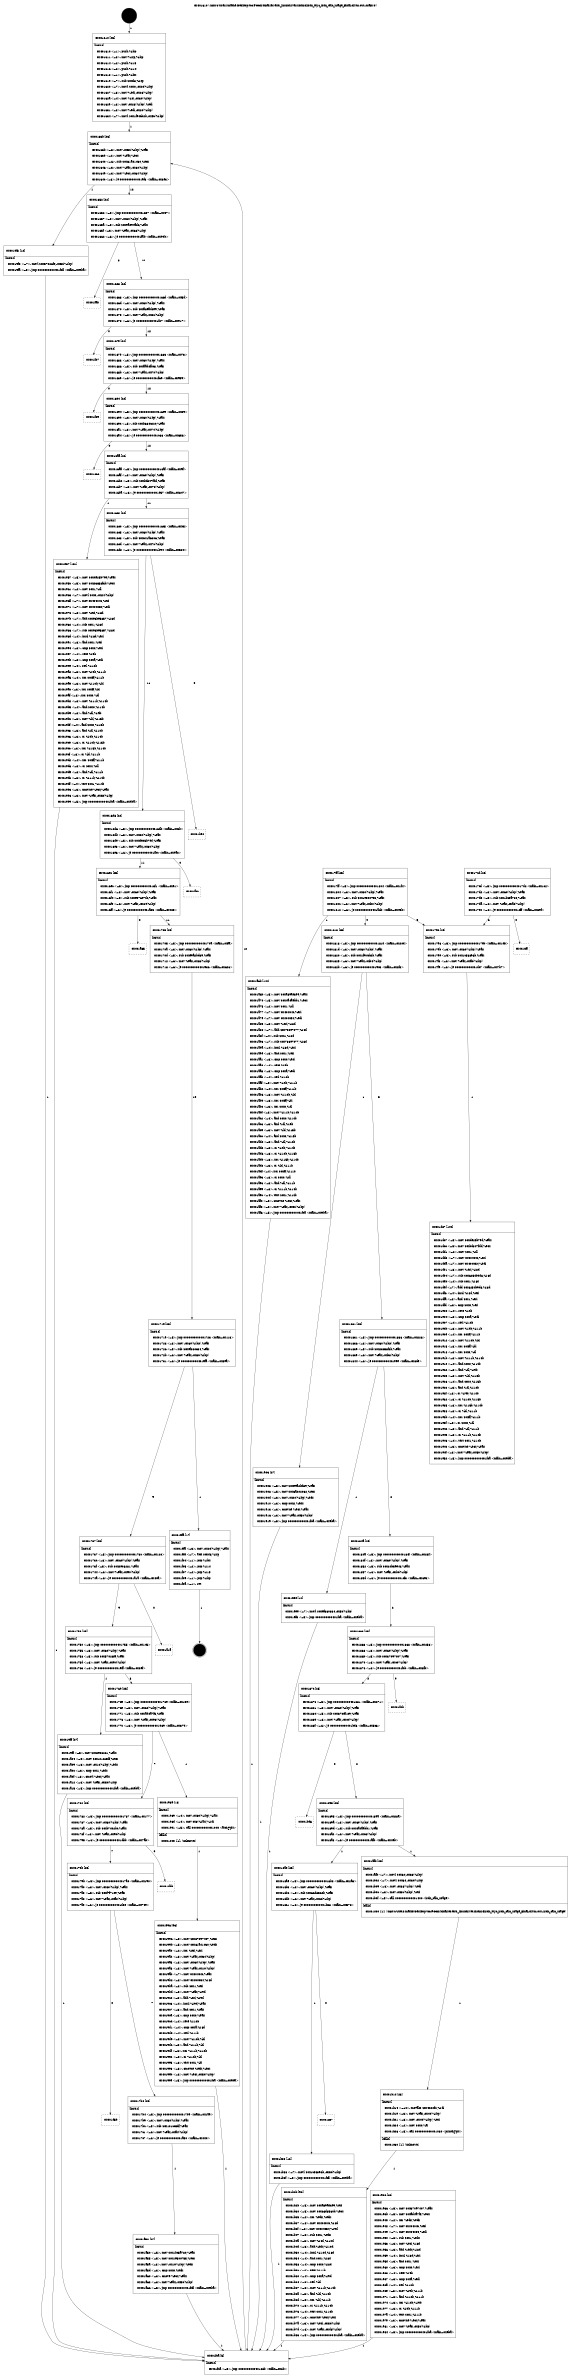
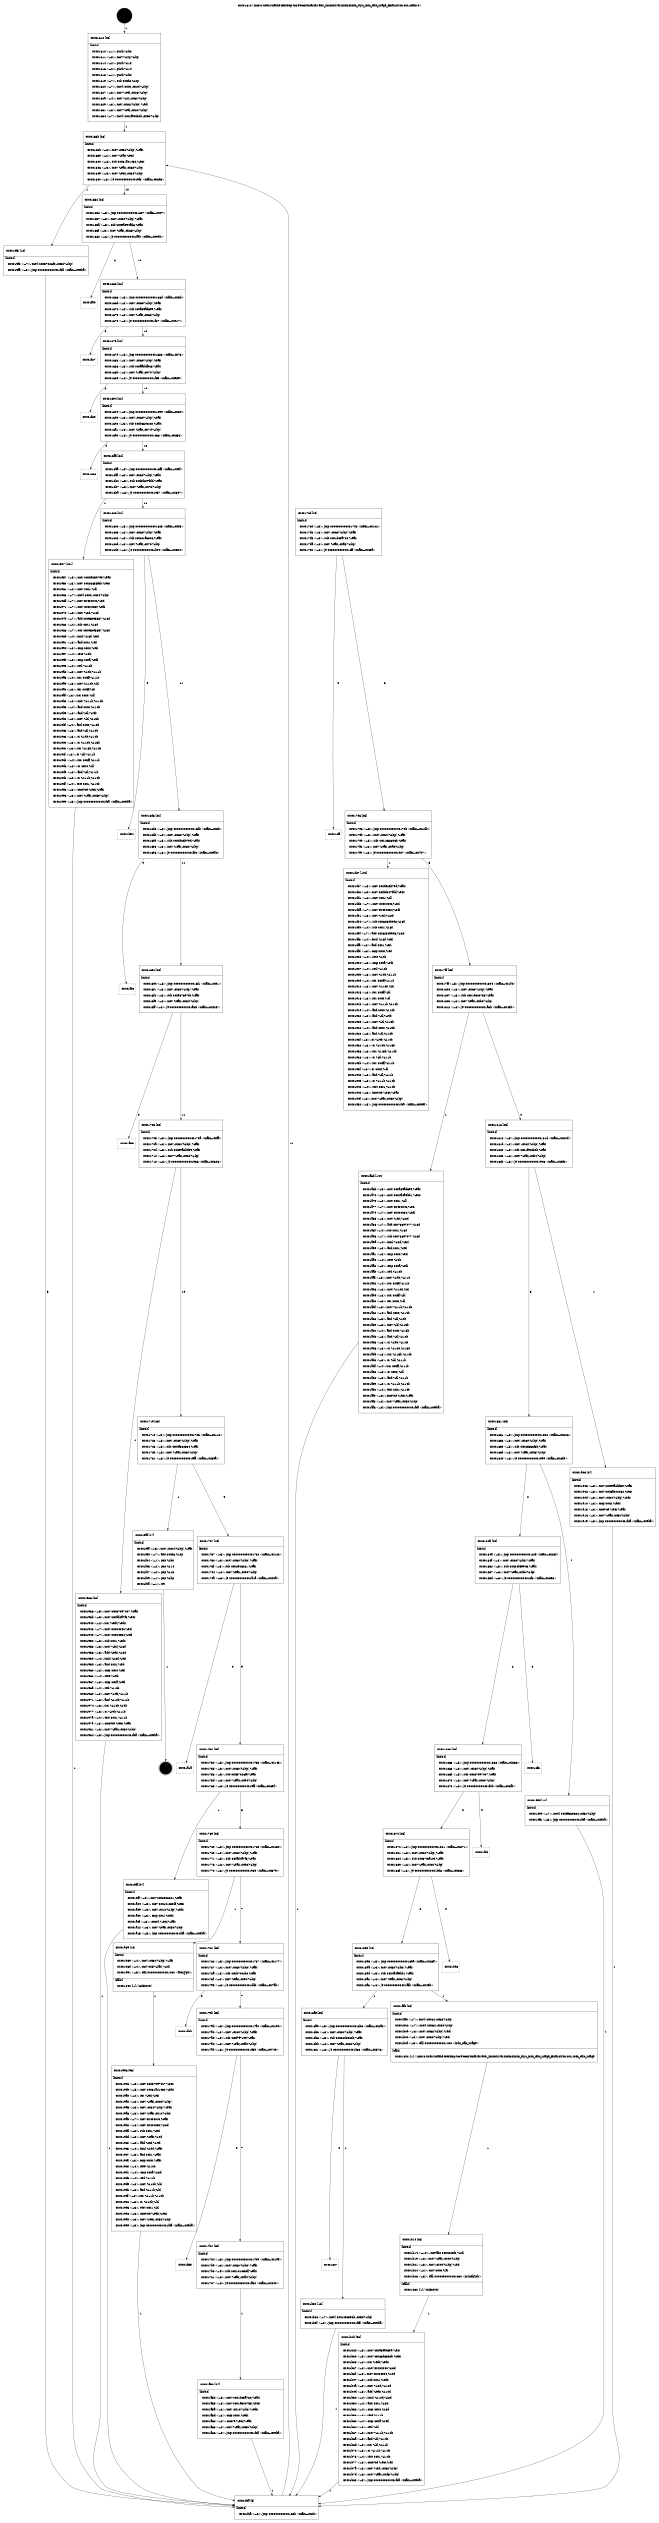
edge "0x4017ff [25]" -> "0x4017e6 [25]": reversed
edge "0x4019f3 [12]" -> "0x401fca [5]": label " 1" -> " 5"
edge "0x401705 [25]" -> "0x401936 [83]": added, label "1"
node "0x401cf3": added
